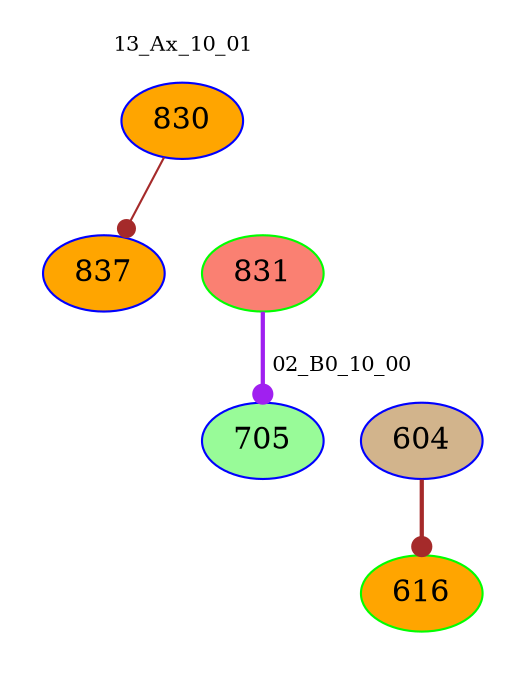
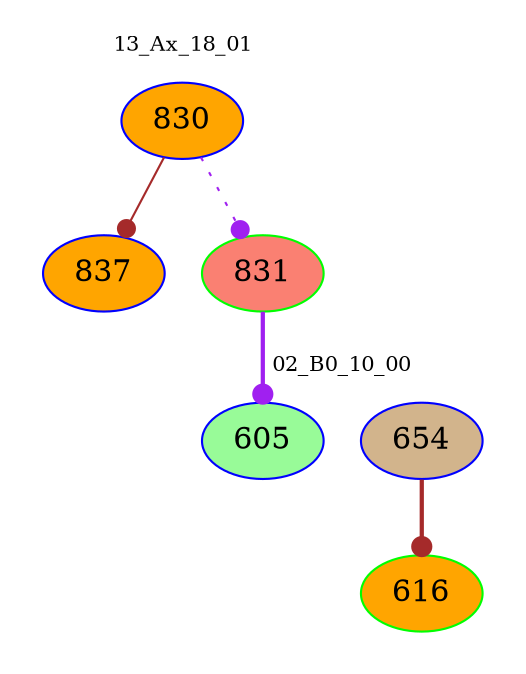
cluster "13_Ax_10_01": label "13_Ax_10_01" -> "13_Ax_18_01"
edge "830" -> "831": added
node "705": label "705" -> "605"
node "604": label "604" -> "654"
